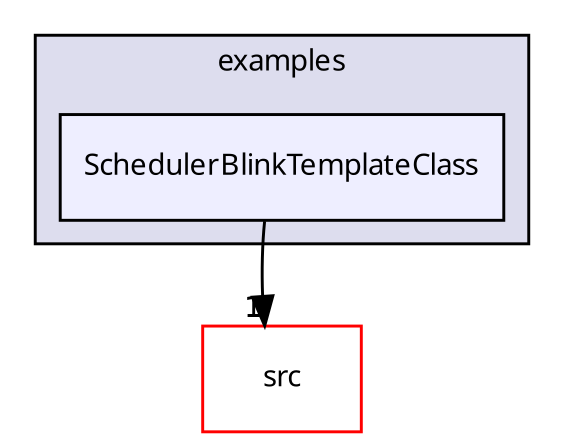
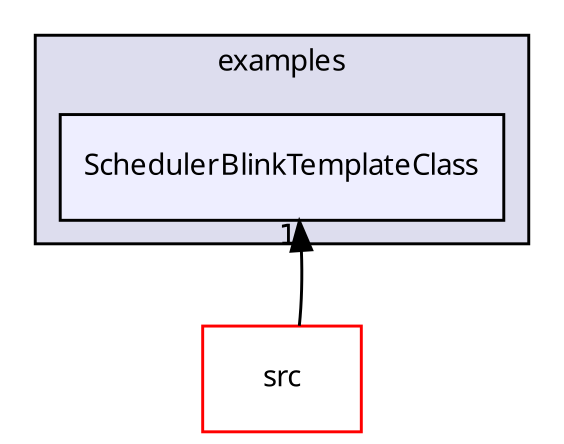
edge "SchedulerBlinkTemplateClass" -> "src": reversed
